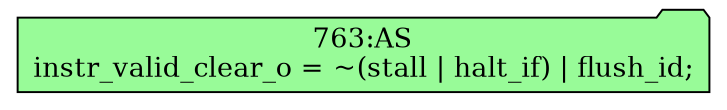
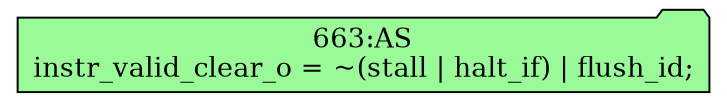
node "763:AS instr_valid_clear_o = ~(stall | halt_if) | flush_id;": label "763:AS instr_valid_clear_o = ~(stall | halt_if) | flush_id;" -> "663:AS instr_valid_clear_o = ~(stall | halt_if) | flush_id;"
